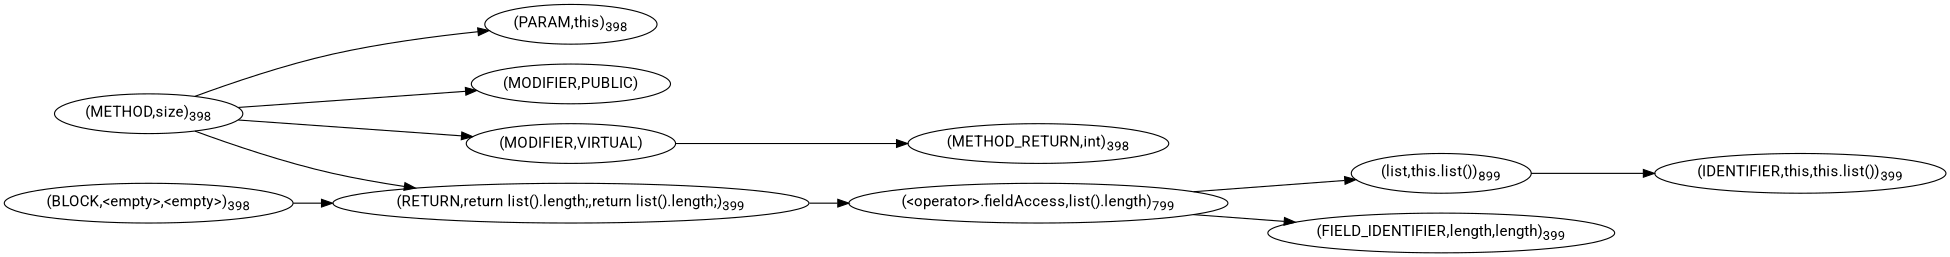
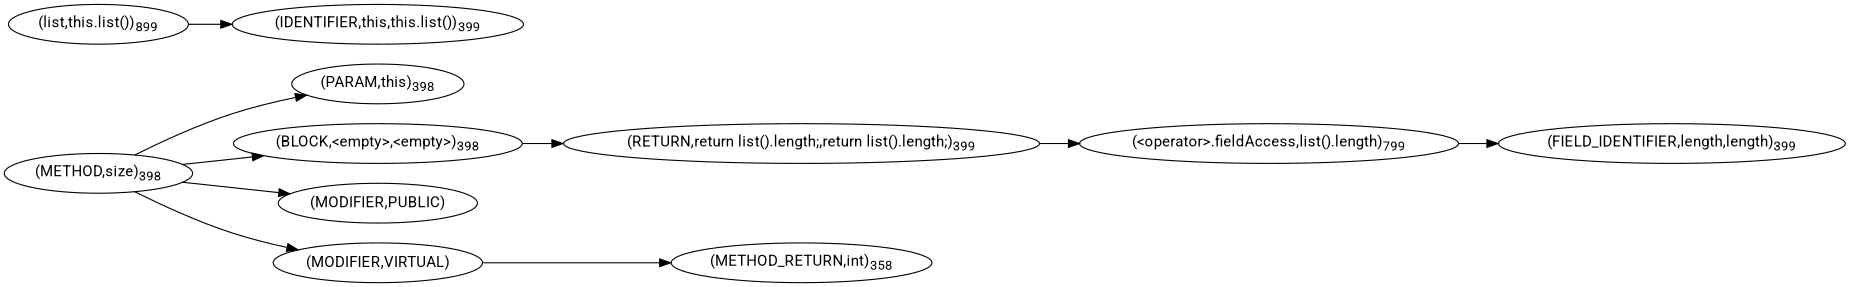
node "(METHOD_RETURN,int)": text "398" -> "358"
edge "(METHOD,size)" -> "(RETURN,return list().length;,return list().length;)": now "(METHOD,size)" -> "(BLOCK,<empty>,<empty>)"
edge "(<operator>.fieldAccess,list().length)" -> "(list,this.list())": removed
